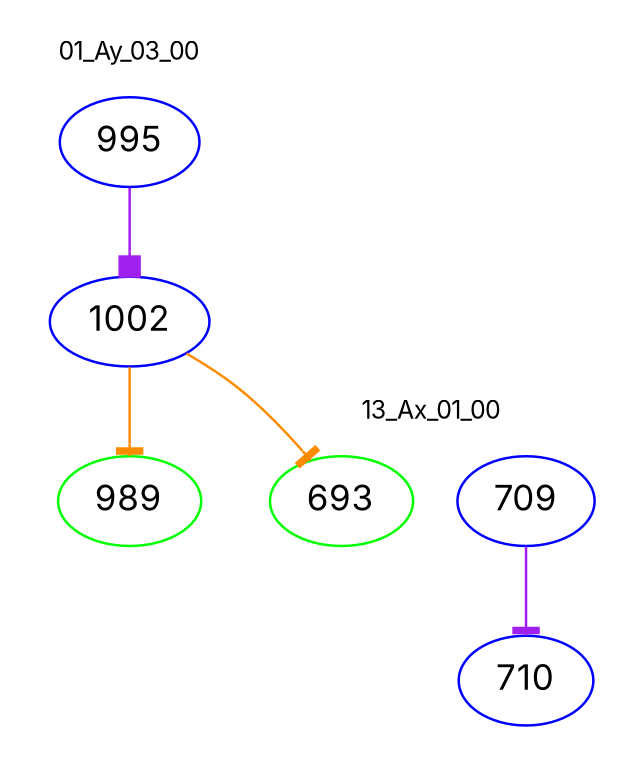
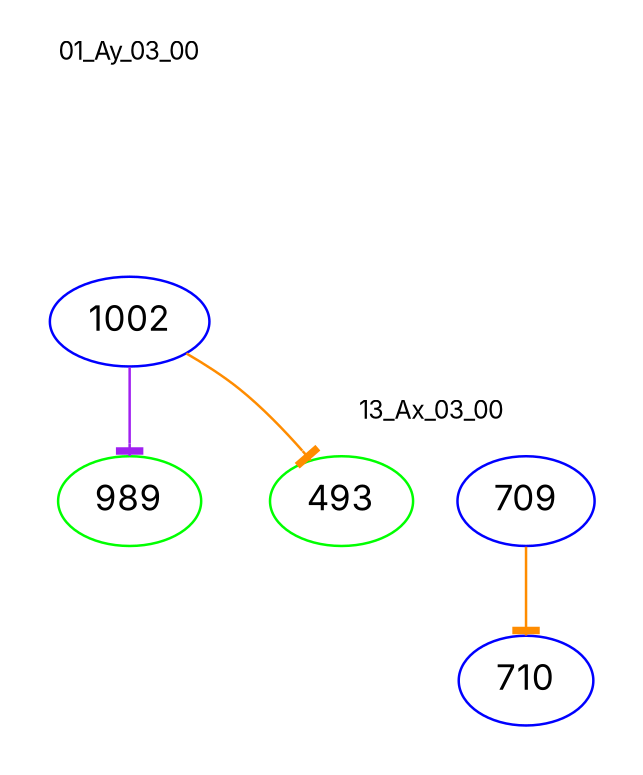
node "995": removed
edge "1002" -> "989": color darkorange -> purple
cluster "13_Ax_01_00": label "13_Ax_01_00" -> "13_Ax_03_00"
node "693": label "693" -> "493"
edge "709" -> "710": color purple -> darkorange
